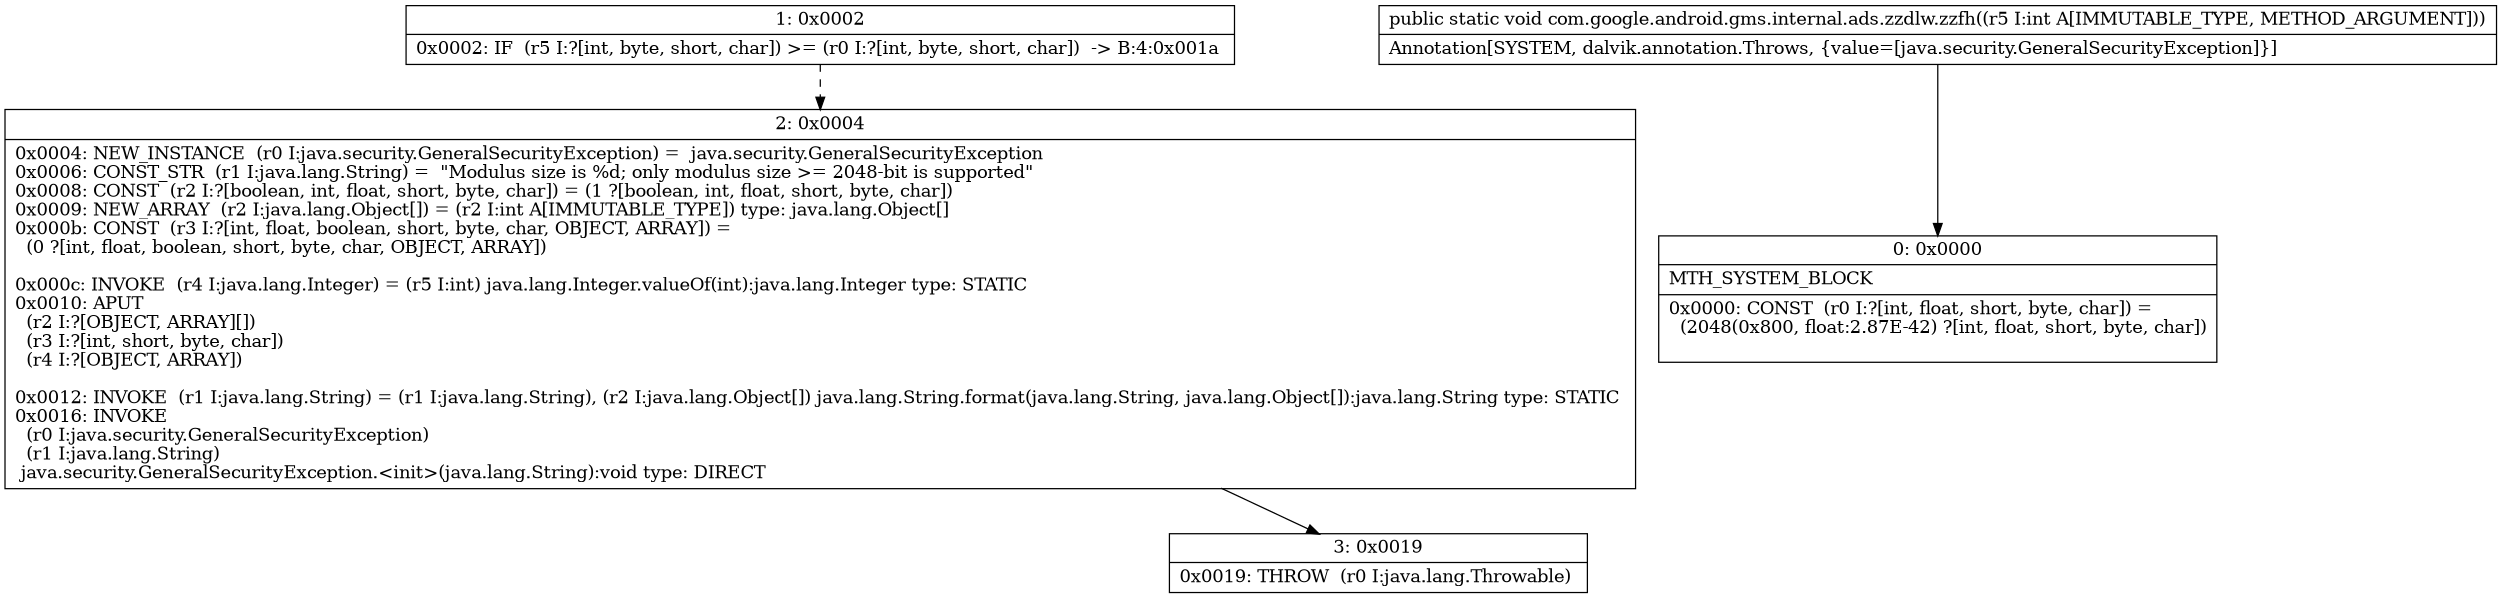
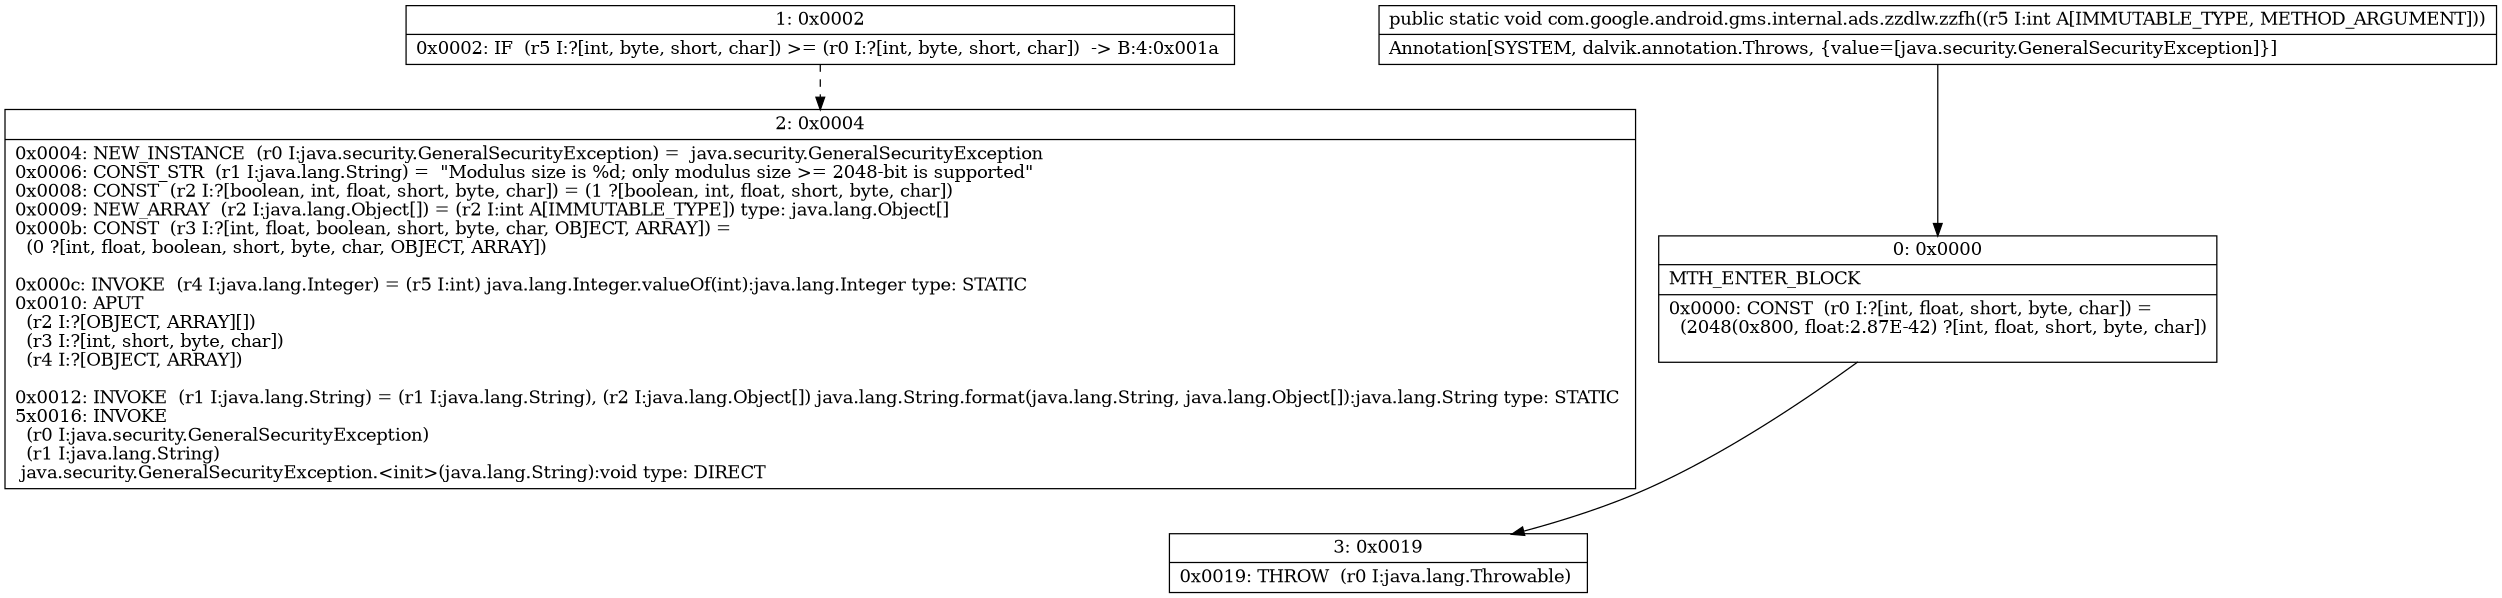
node "0: 0x0000": text "MTH_SYSTEM_BLOCK" -> "MTH_ENTER_BLOCK"
node "2: 0x0004": text "0x0016: INVOKE" -> "5x0016: INVOKE"
edge "2: 0x0004" -> "3: 0x0019": now "0: 0x0000" -> "3: 0x0019"
